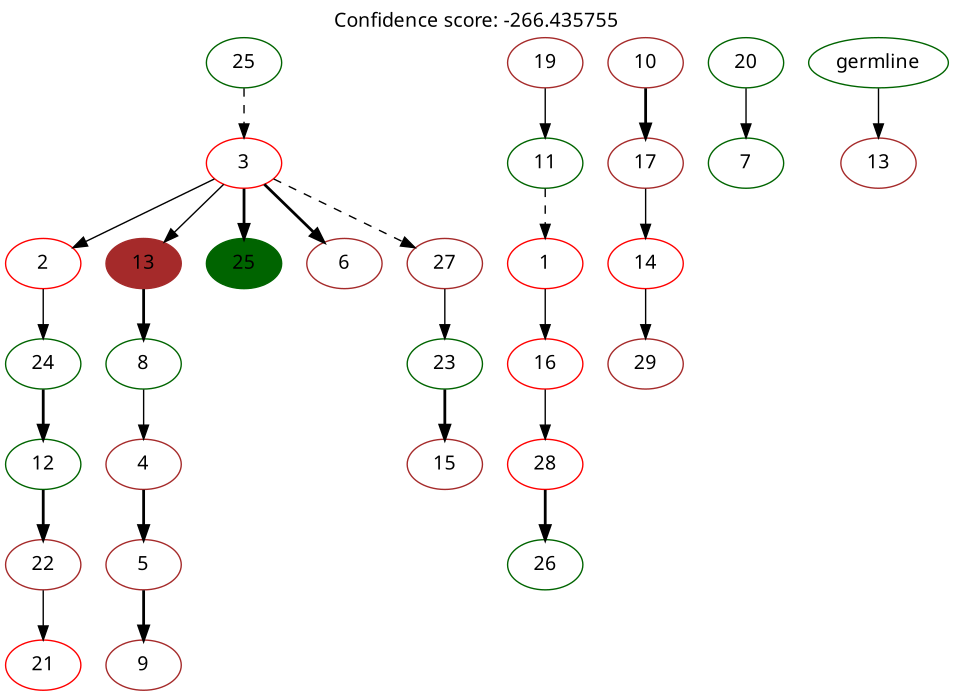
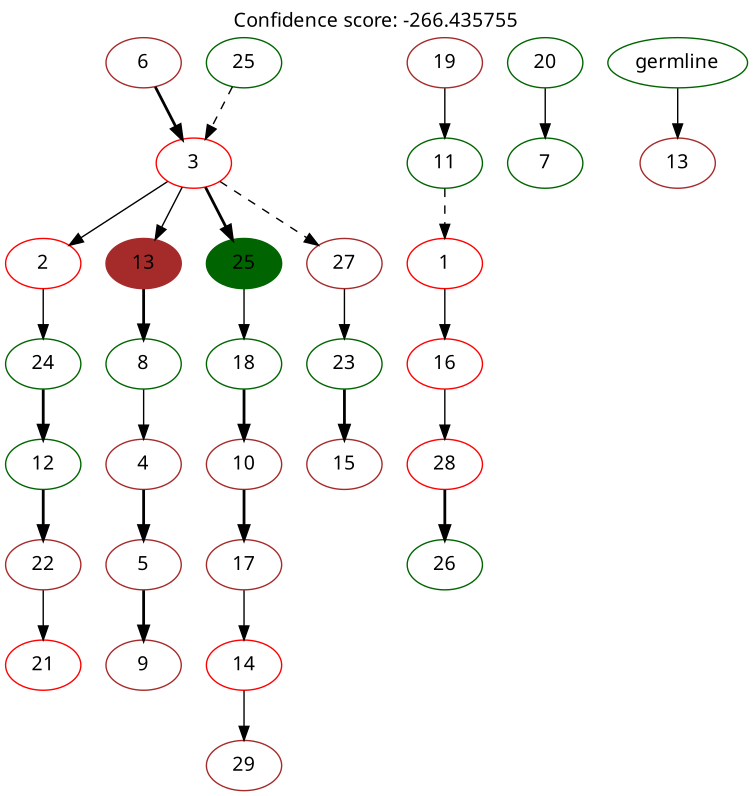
edge "3" -> "6": reversed
node "18": added
